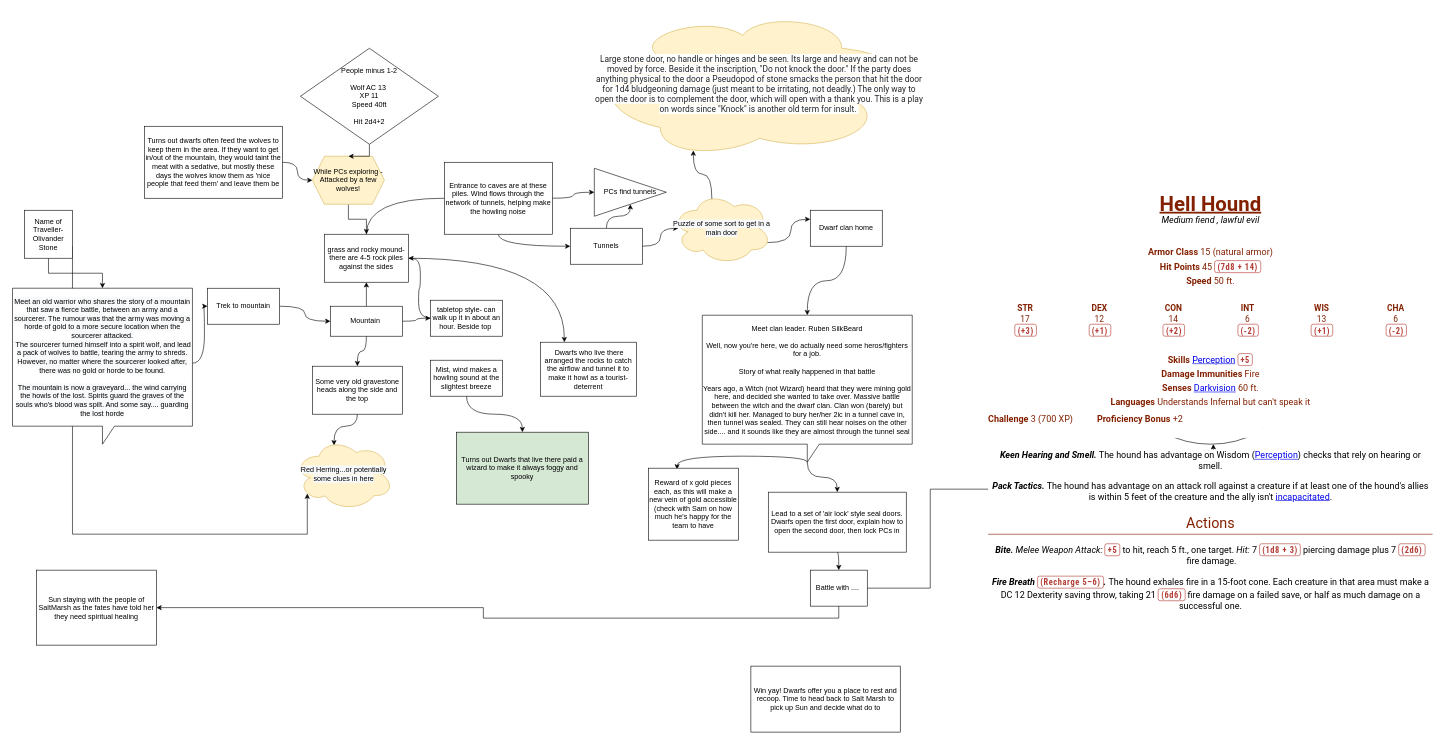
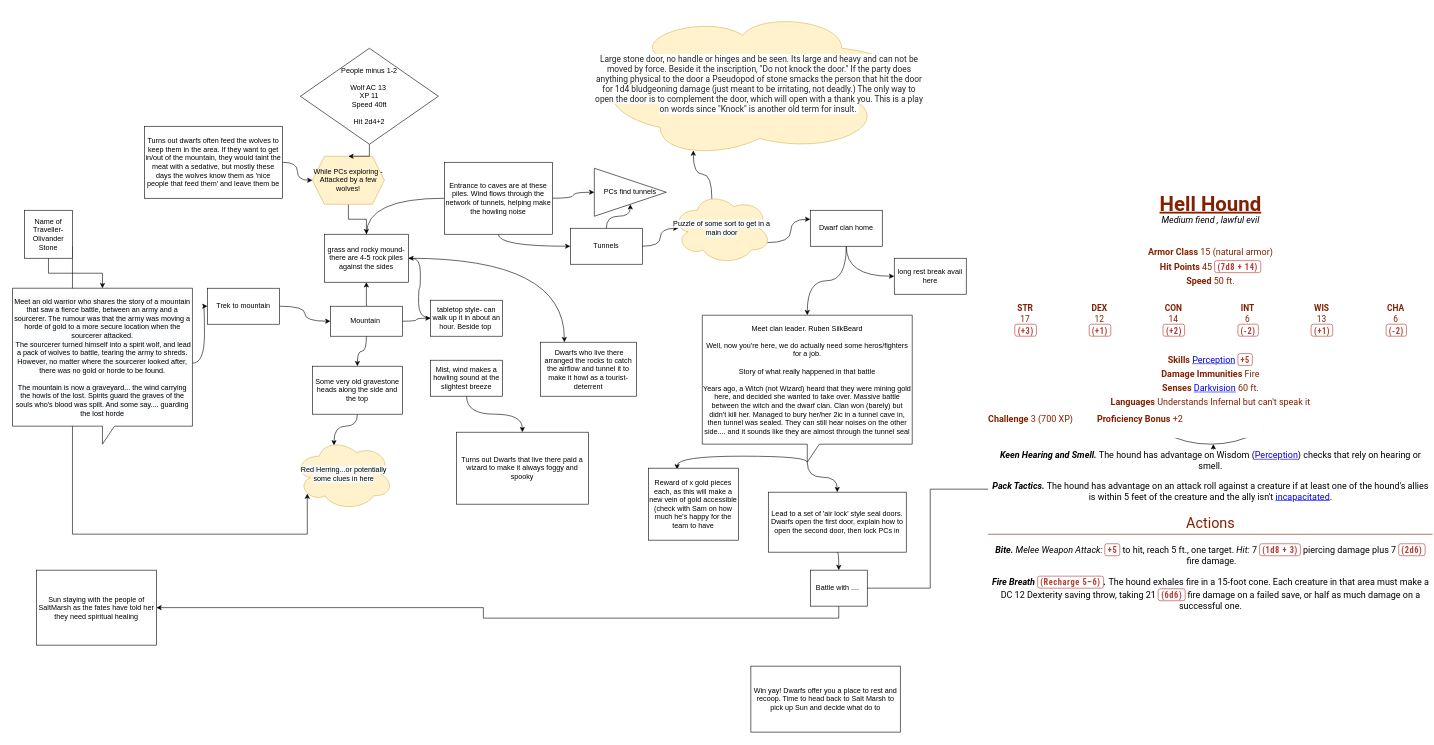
edge "Dwarf clan home" -> "long rest break avail here": added
node "long rest break avail here": added
node "Turns out Dwarfs that live there paid a wizard to make it always foggy and spooky": fillcolor #d5e8d4 -> #ffffff
